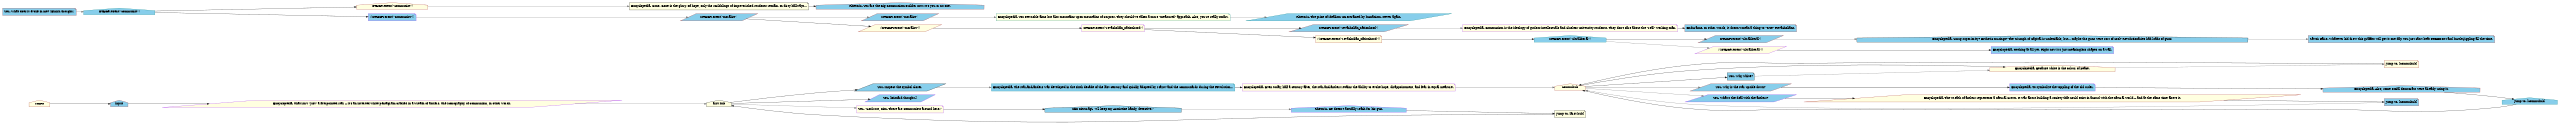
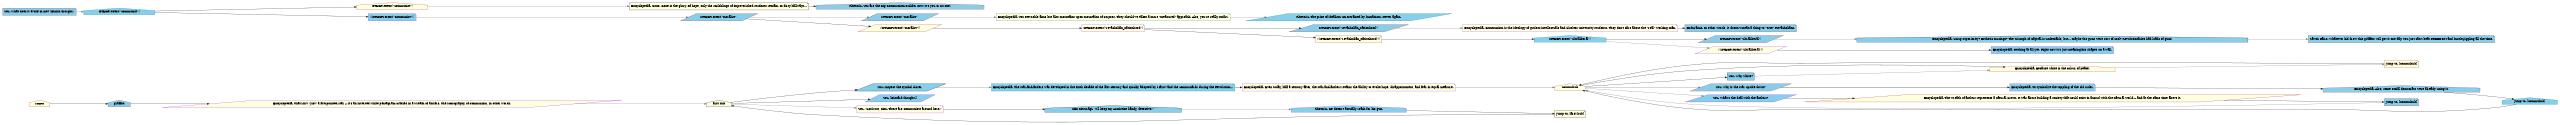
node "input": label "input" -> "graffito"
